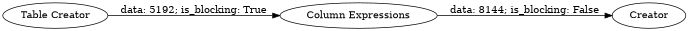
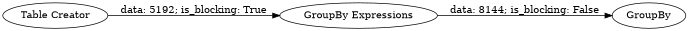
node "Column Expressions": label "Column Expressions" -> "GroupBy Expressions"
node "Creator": label "Creator" -> "GroupBy"
